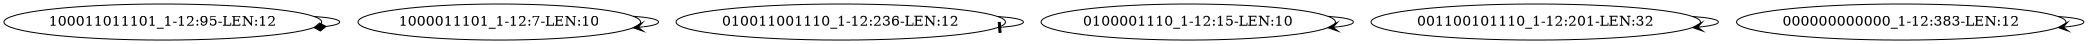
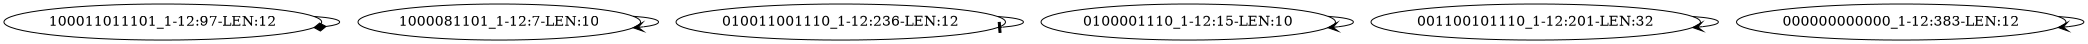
node "100011011101_1-12:95-LEN:12": label "100011011101_1-12:95-LEN:12" -> "100011011101_1-12:97-LEN:12"
node "1000011101_1-12:7-LEN:10": label "1000011101_1-12:7-LEN:10" -> "1000081101_1-12:7-LEN:10"
